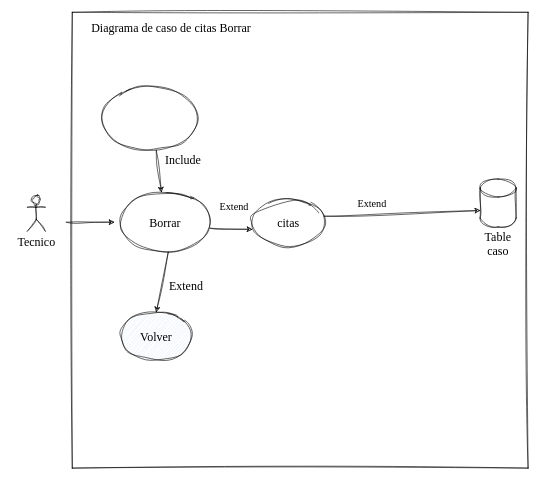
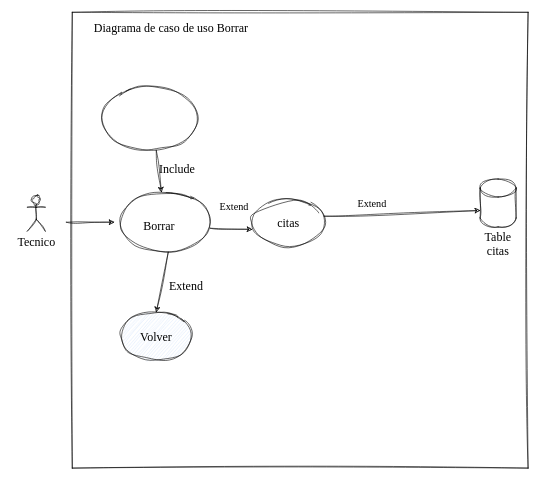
node "Diagrama de caso de citas Borrar": label "Diagrama de caso de citas Borrar" -> "Diagrama de caso de uso Borrar"
node "Include": moved (183, 159) -> (177, 168)
node "Borrar": moved (165, 222) -> (159, 225)
node "Table caso": label "Table caso" -> "Table citas"
